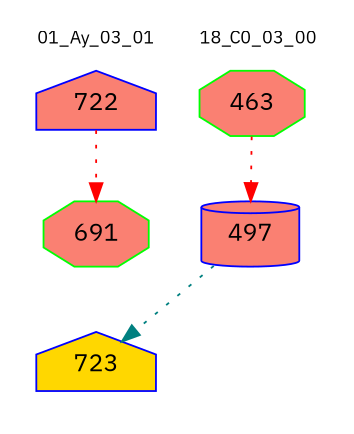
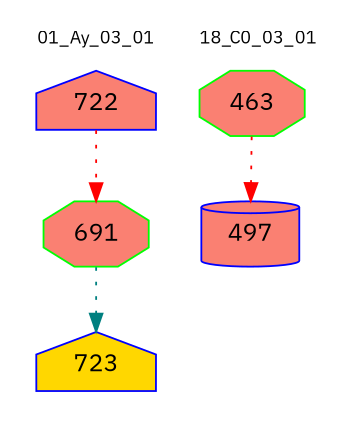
cluster "18_C0_03_00": label "18_C0_03_00" -> "18_C0_03_01"
edge "497" -> "723": now "691" -> "723"
